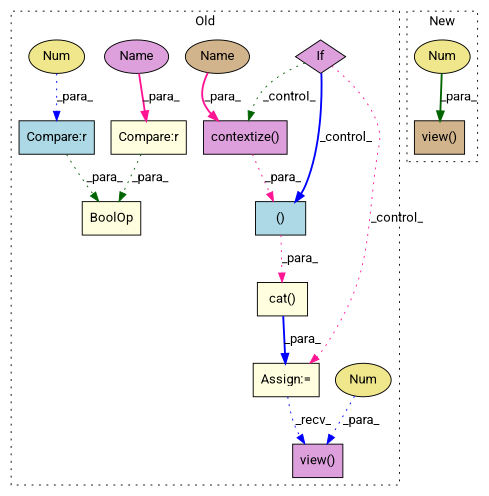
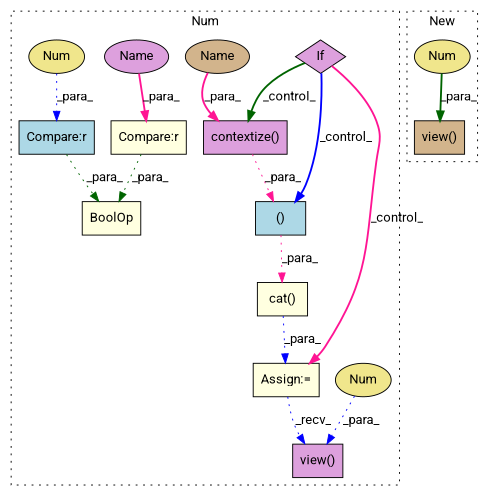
cluster "Old": label "Old" -> "Num"
edge "If" -> "contextize()": style dotted -> bold
edge "If" -> "Assign:=": style dotted -> bold
edge "cat()" -> "Assign:=": style bold -> dotted
